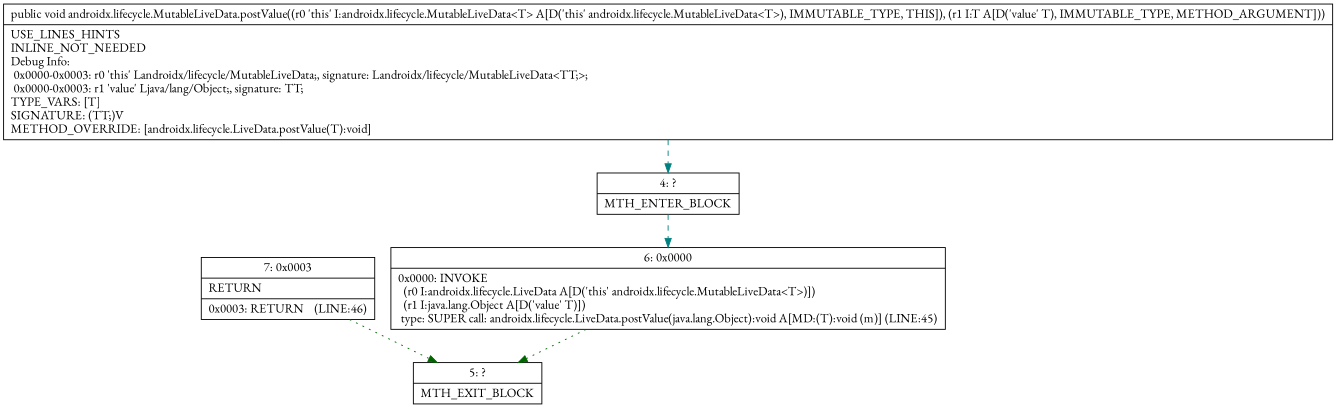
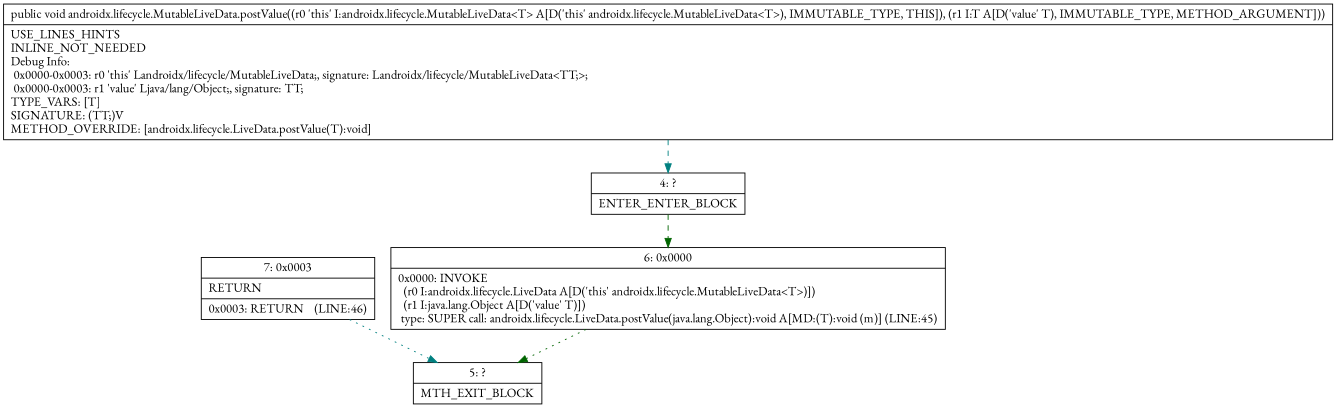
node "4: ?": text "MTH_ENTER_BLOCK" -> "ENTER_ENTER_BLOCK"
edge "4: ?" -> "6: 0x0000": color teal -> darkgreen
edge "7: 0x0003" -> "5: ?": color darkgreen -> teal
